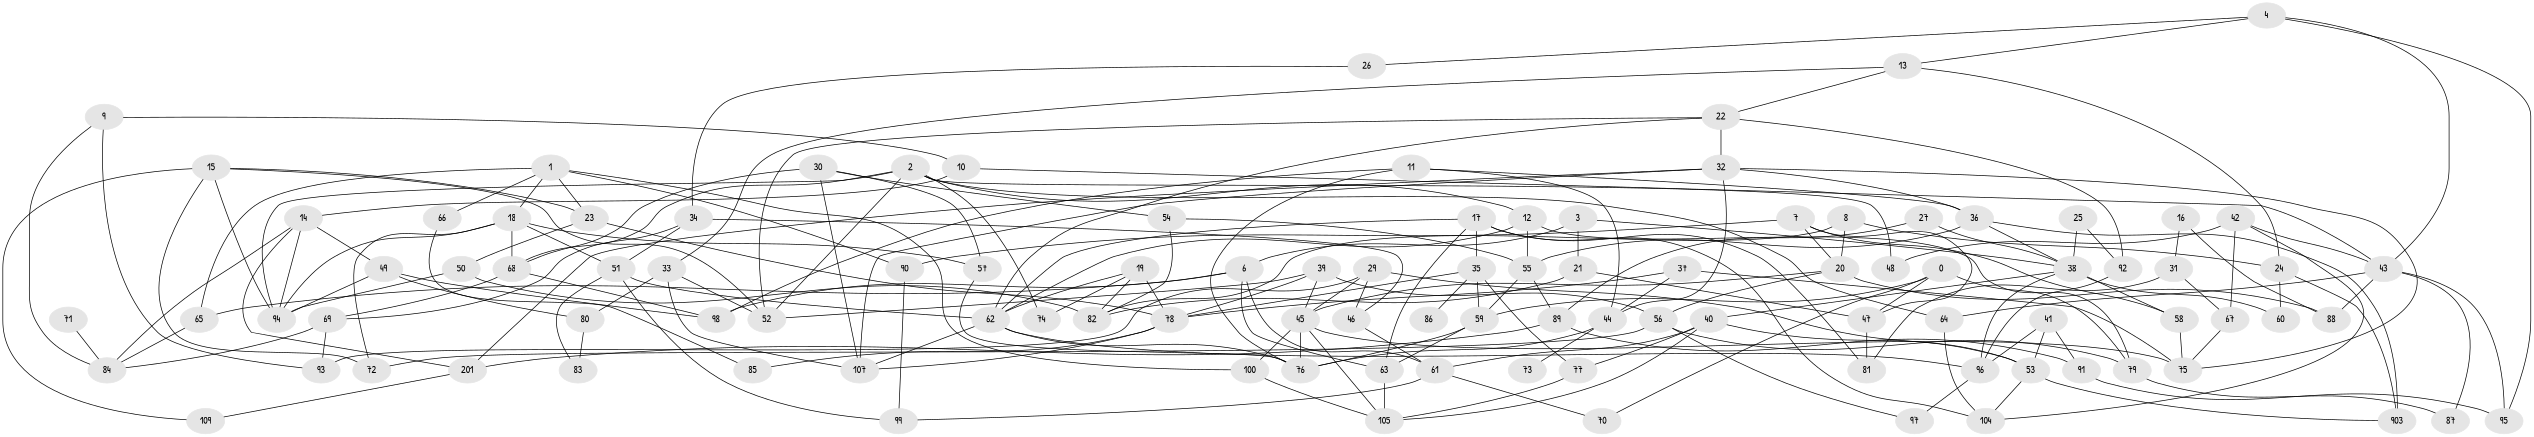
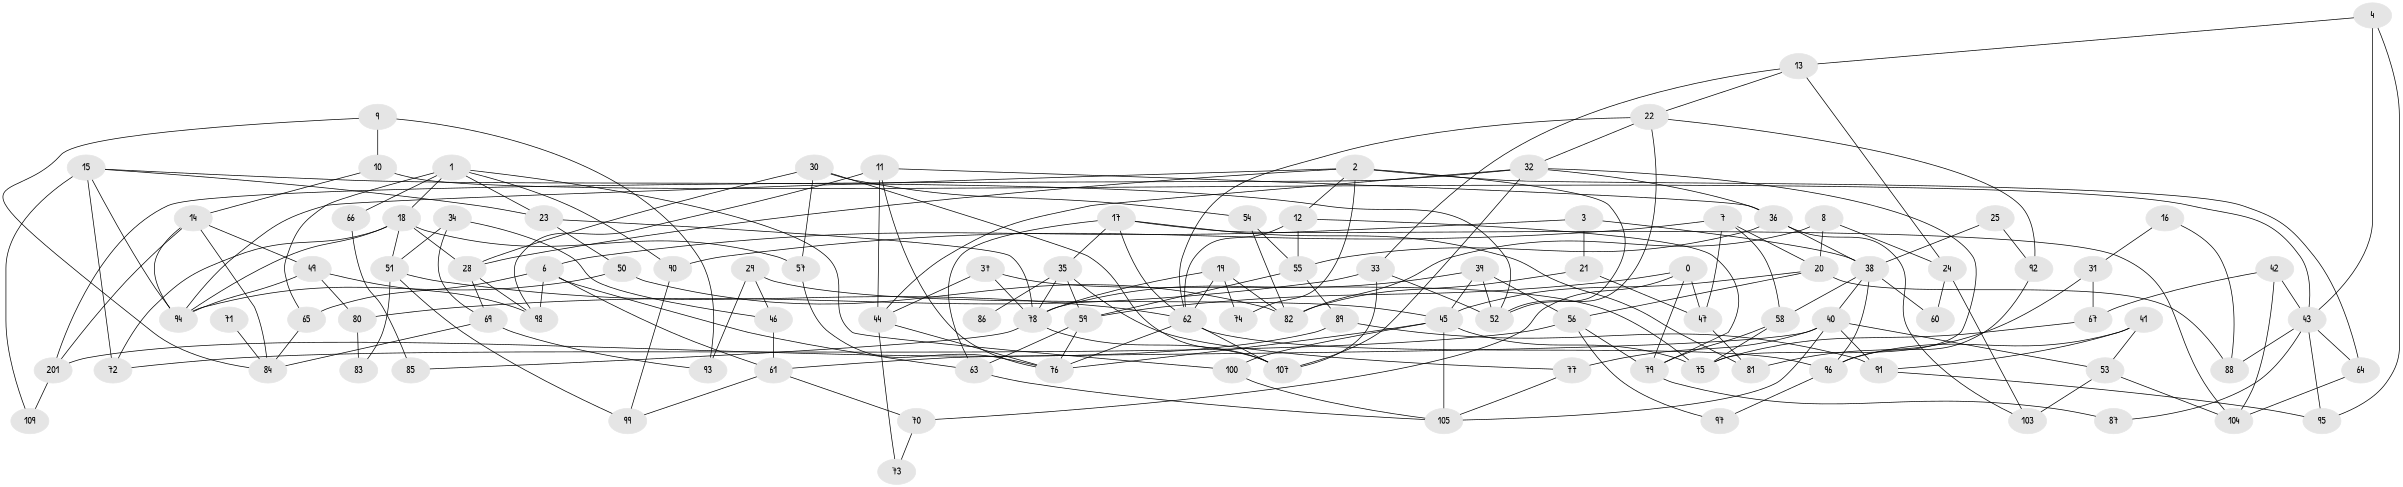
node "26": removed
node "27": removed
node "68": label "68" -> "28"
node "48": removed
edge "29" -- "53": removed
edge "58" -- "79": added
edge "40" -- "91": added
node "903": label "903" -> "103"
edge "70" -- "73": added
